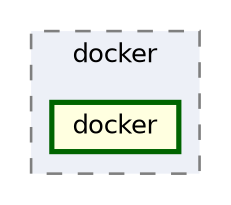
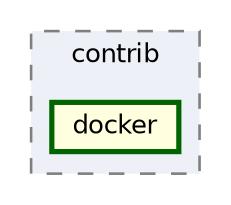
cluster "docker": label "docker" -> "contrib"
